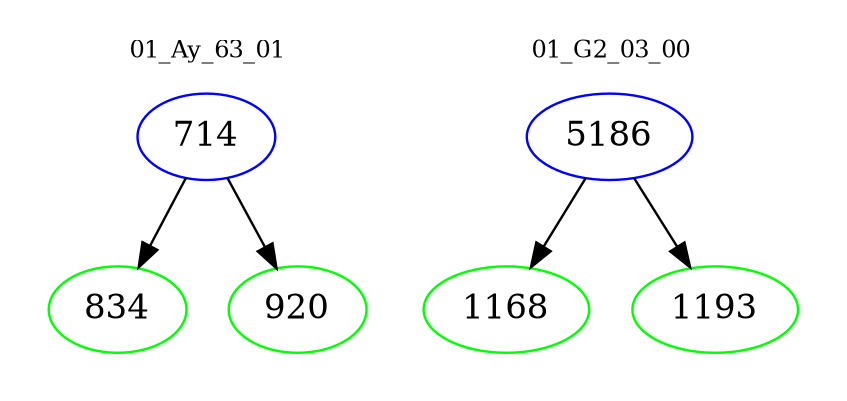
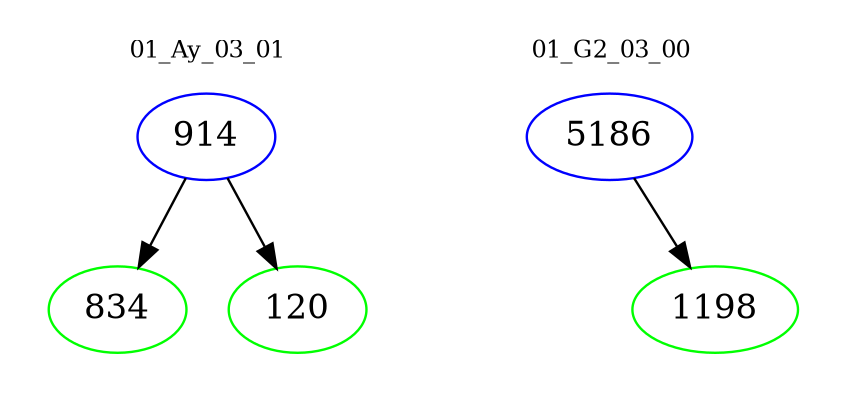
cluster "01_Ay_63_01": label "01_Ay_63_01" -> "01_Ay_03_01"
node "714": label "714" -> "914"
node "920": label "920" -> "120"
node "1168": removed
node "1193": label "1193" -> "1198"
